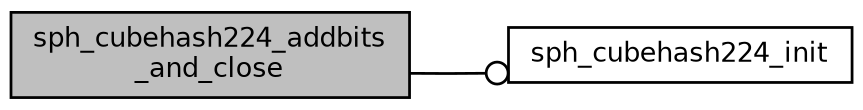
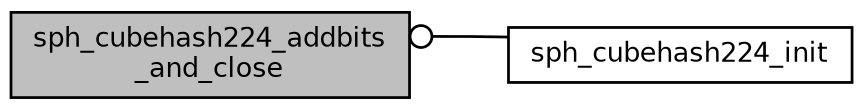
edge "sph_cubehash224_addbits _and_close" -> "sph_cubehash224_init": reversed
